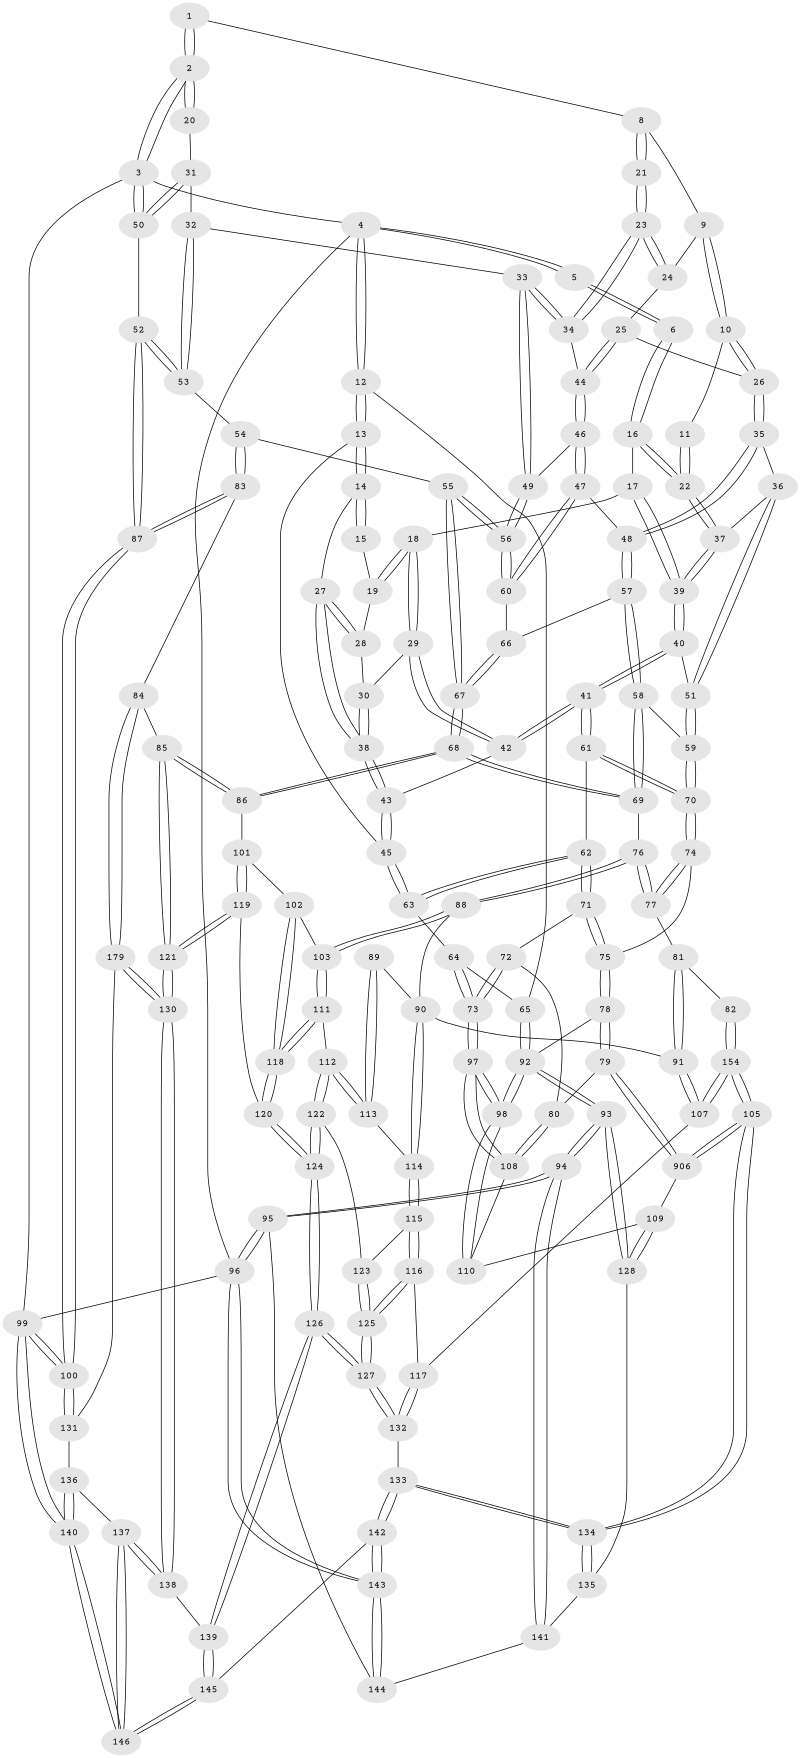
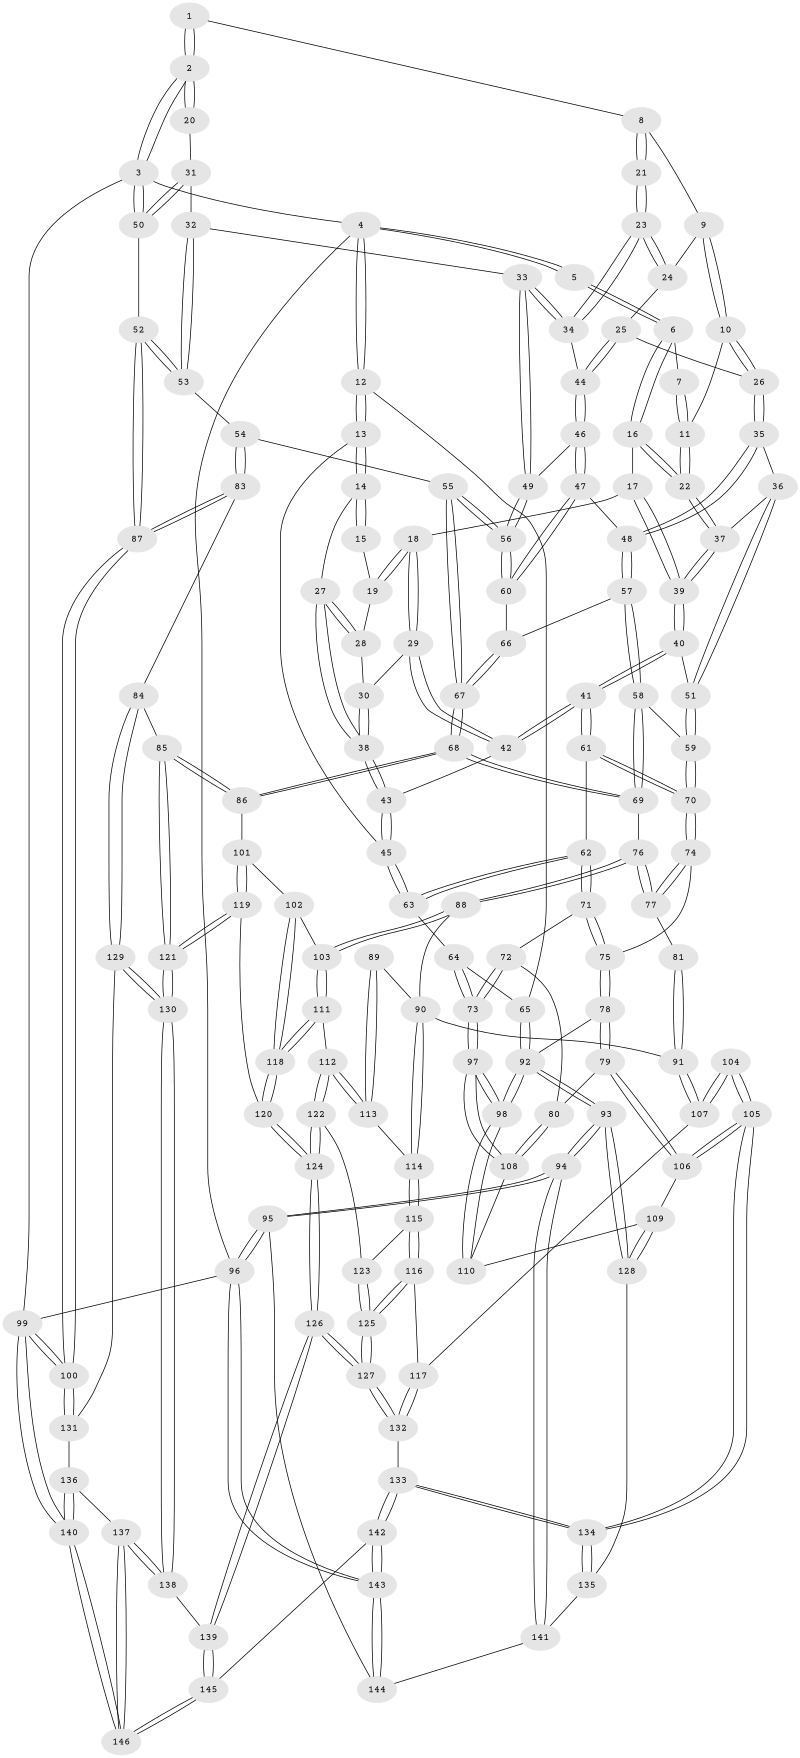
node "7": added
node "179": label "179" -> "129"
node "82": removed
node "154": label "154" -> "104"
node "906": label "906" -> "106"
